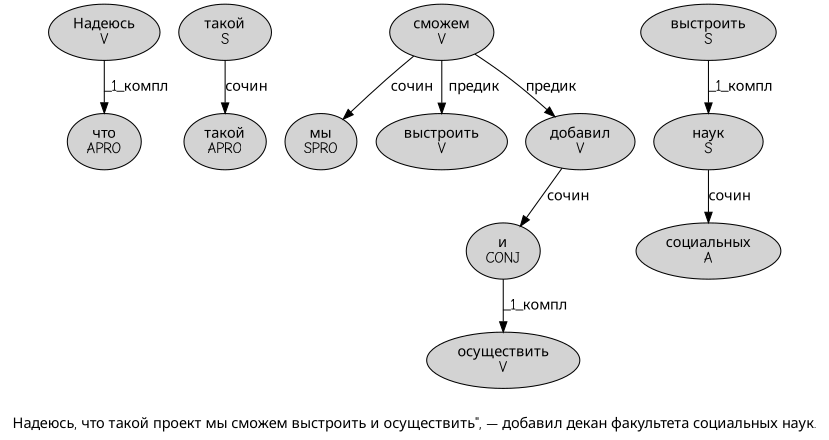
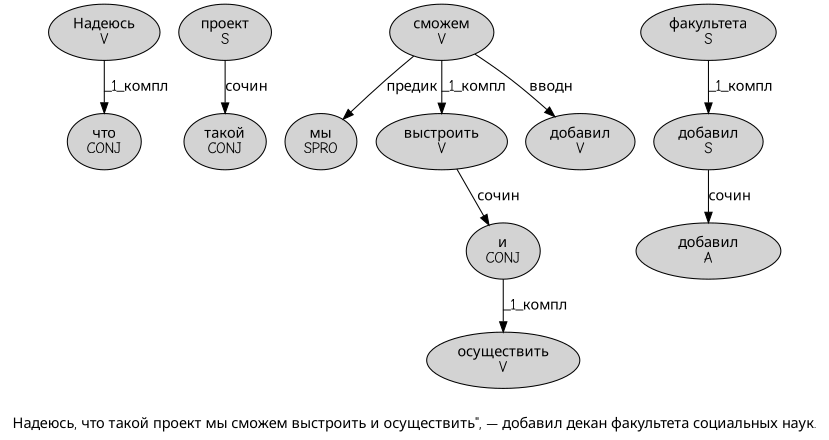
node "такой S": label "такой S" -> "проект S"
node "выстроить S": label "выстроить S" -> "факультета S"
edge "сможем V" -> "мы SPRO": label "сочин" -> "предик"
edge "сможем V" -> "выстроить V": label "предик" -> "_1_компл"
edge "сможем V" -> "добавил V": label "предик" -> "вводн"
node "что APRO": label "что APRO" -> "что CONJ"
node "такой APRO": label "такой APRO" -> "такой CONJ"
node "наук S": label "наук S" -> "добавил S"
edge "добавил V" -> "и CONJ": now "выстроить V" -> "и CONJ"
node "социальных A": label "социальных A" -> "добавил A"
